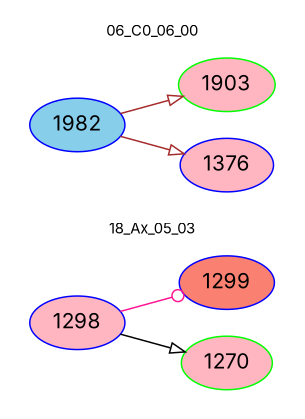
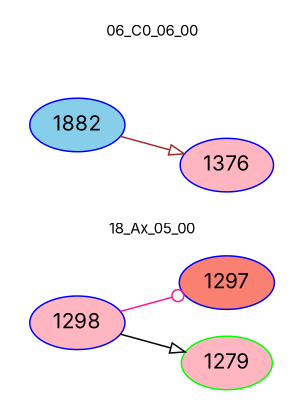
node "1903": removed
node "1982": label "1982" -> "1882"
cluster "18_Ax_05_03": label "18_Ax_05_03" -> "18_Ax_05_00"
node "1299": label "1299" -> "1297"
node "1270": label "1270" -> "1279"
